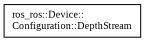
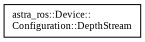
node "ros_ros::Device:: Configuration::DepthStream": label "ros_ros::Device:: Configuration::DepthStream" -> "astra_ros::Device:: Configuration::DepthStream"
